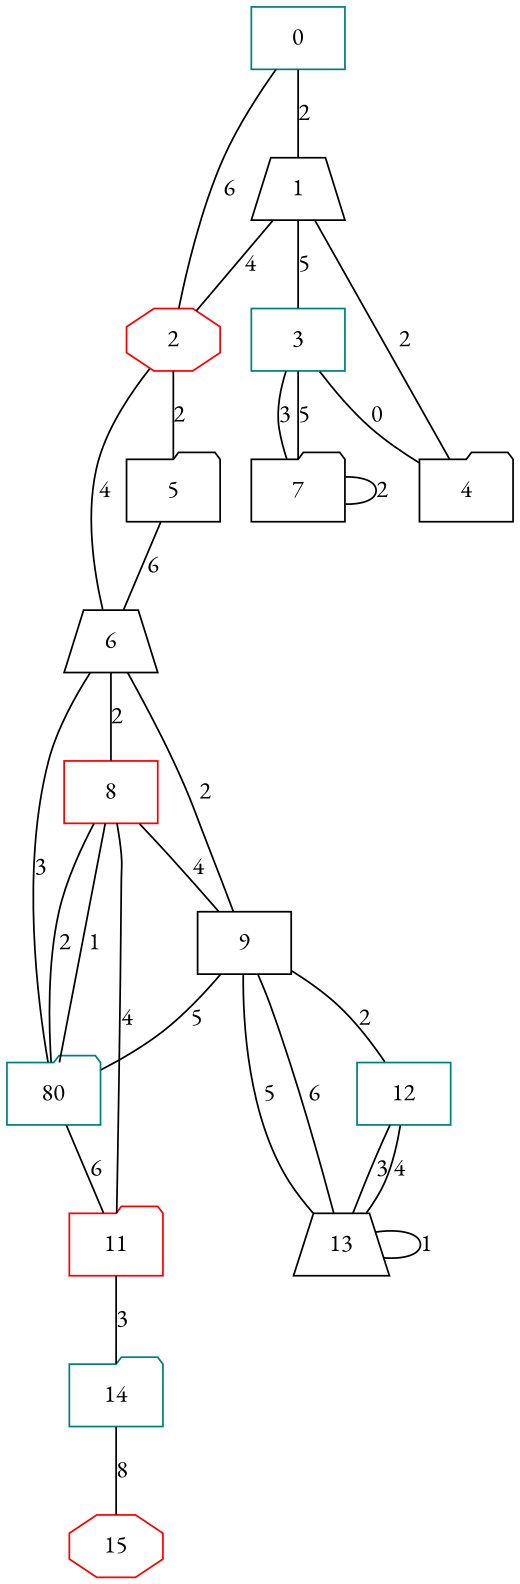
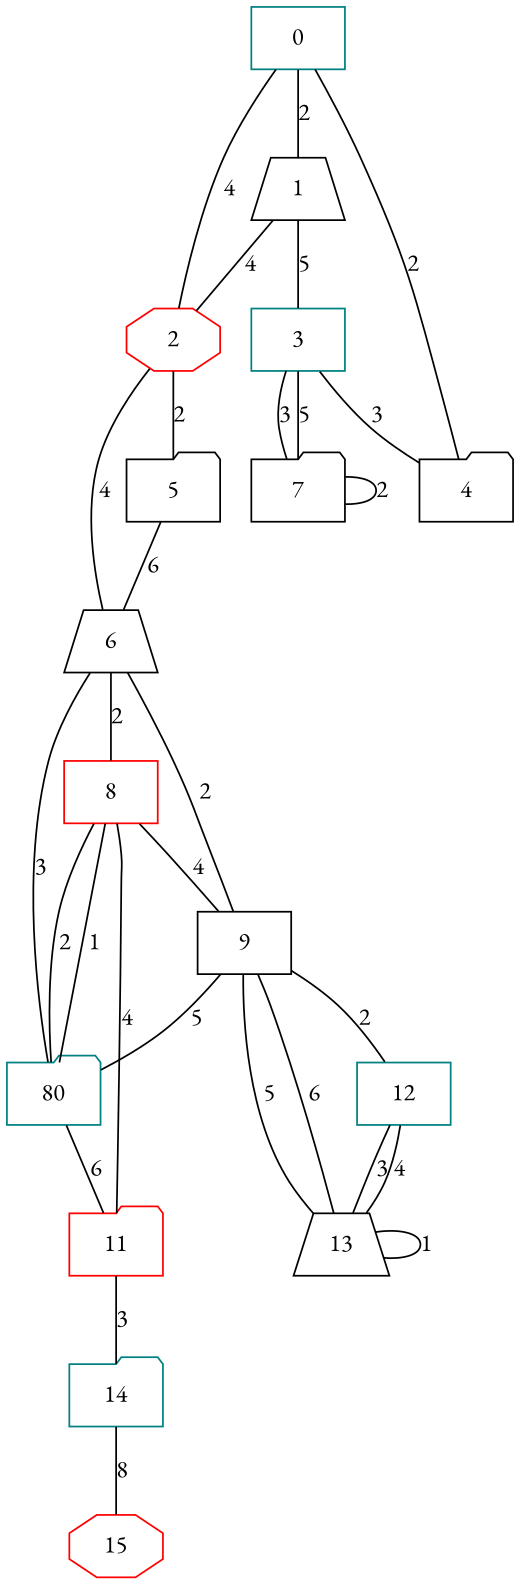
edge "0" -- "2": label "6" -> "4"
edge "1" -- "4": now "0" -- "4"
edge "3" -- "4": label "0" -> "3"
